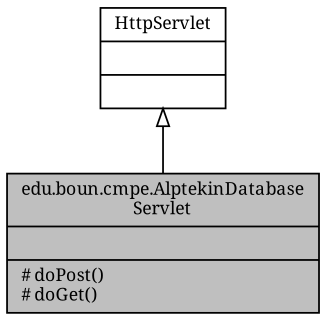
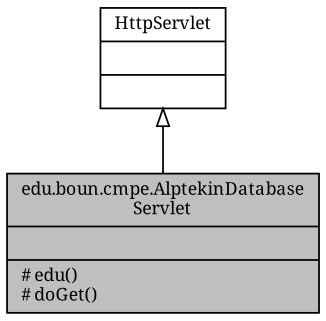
node "edu.boun.cmpe.AlptekinDatabase": text "# doPost()" -> "# edu()"
